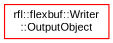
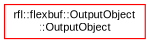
node "rfl::flexbuf::Writer ::OutputObject": label "rfl::flexbuf::Writer ::OutputObject" -> "rfl::flexbuf::OutputObject ::OutputObject"
